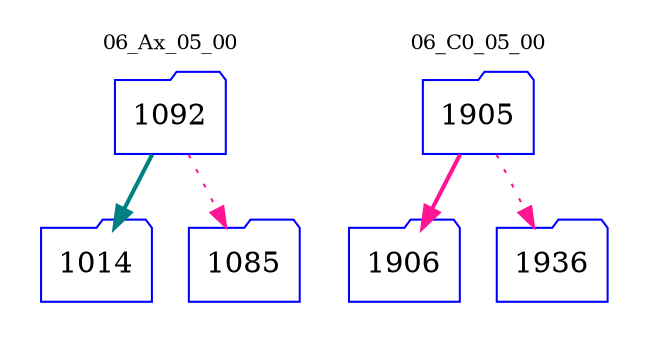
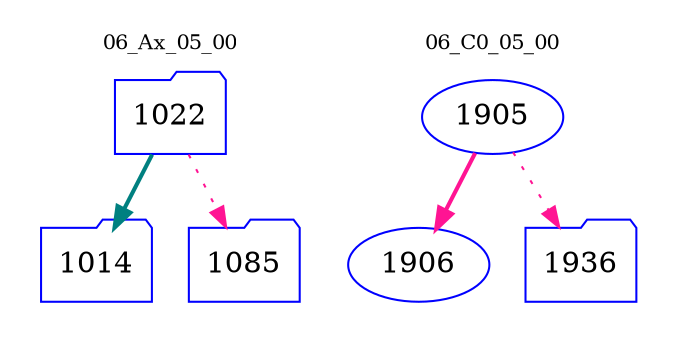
node "1092": label "1092" -> "1022"
node "1905": shape folder -> ellipse
node "1906": shape folder -> ellipse
